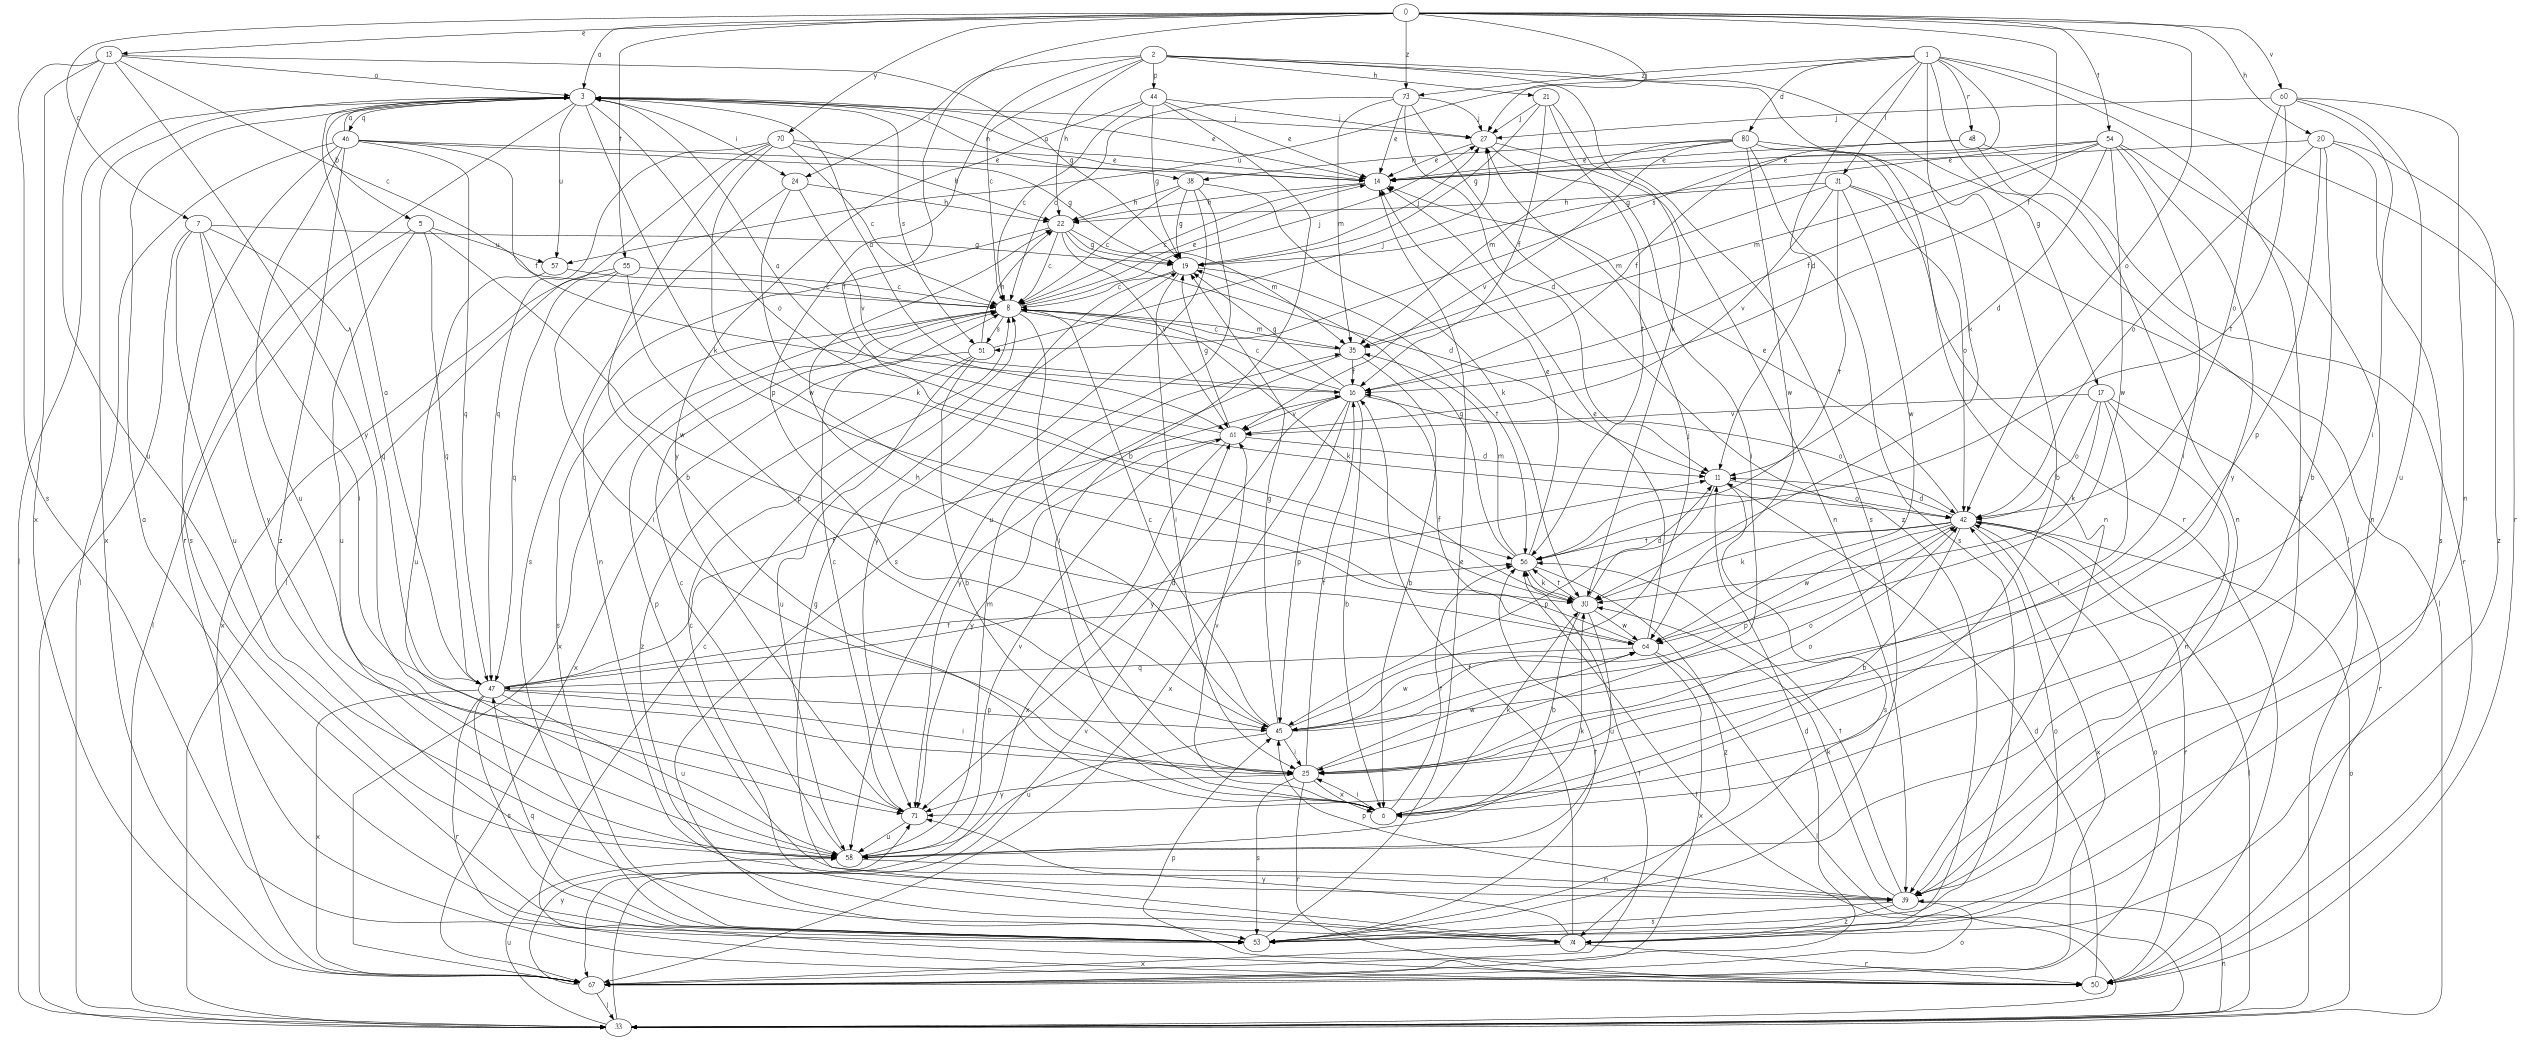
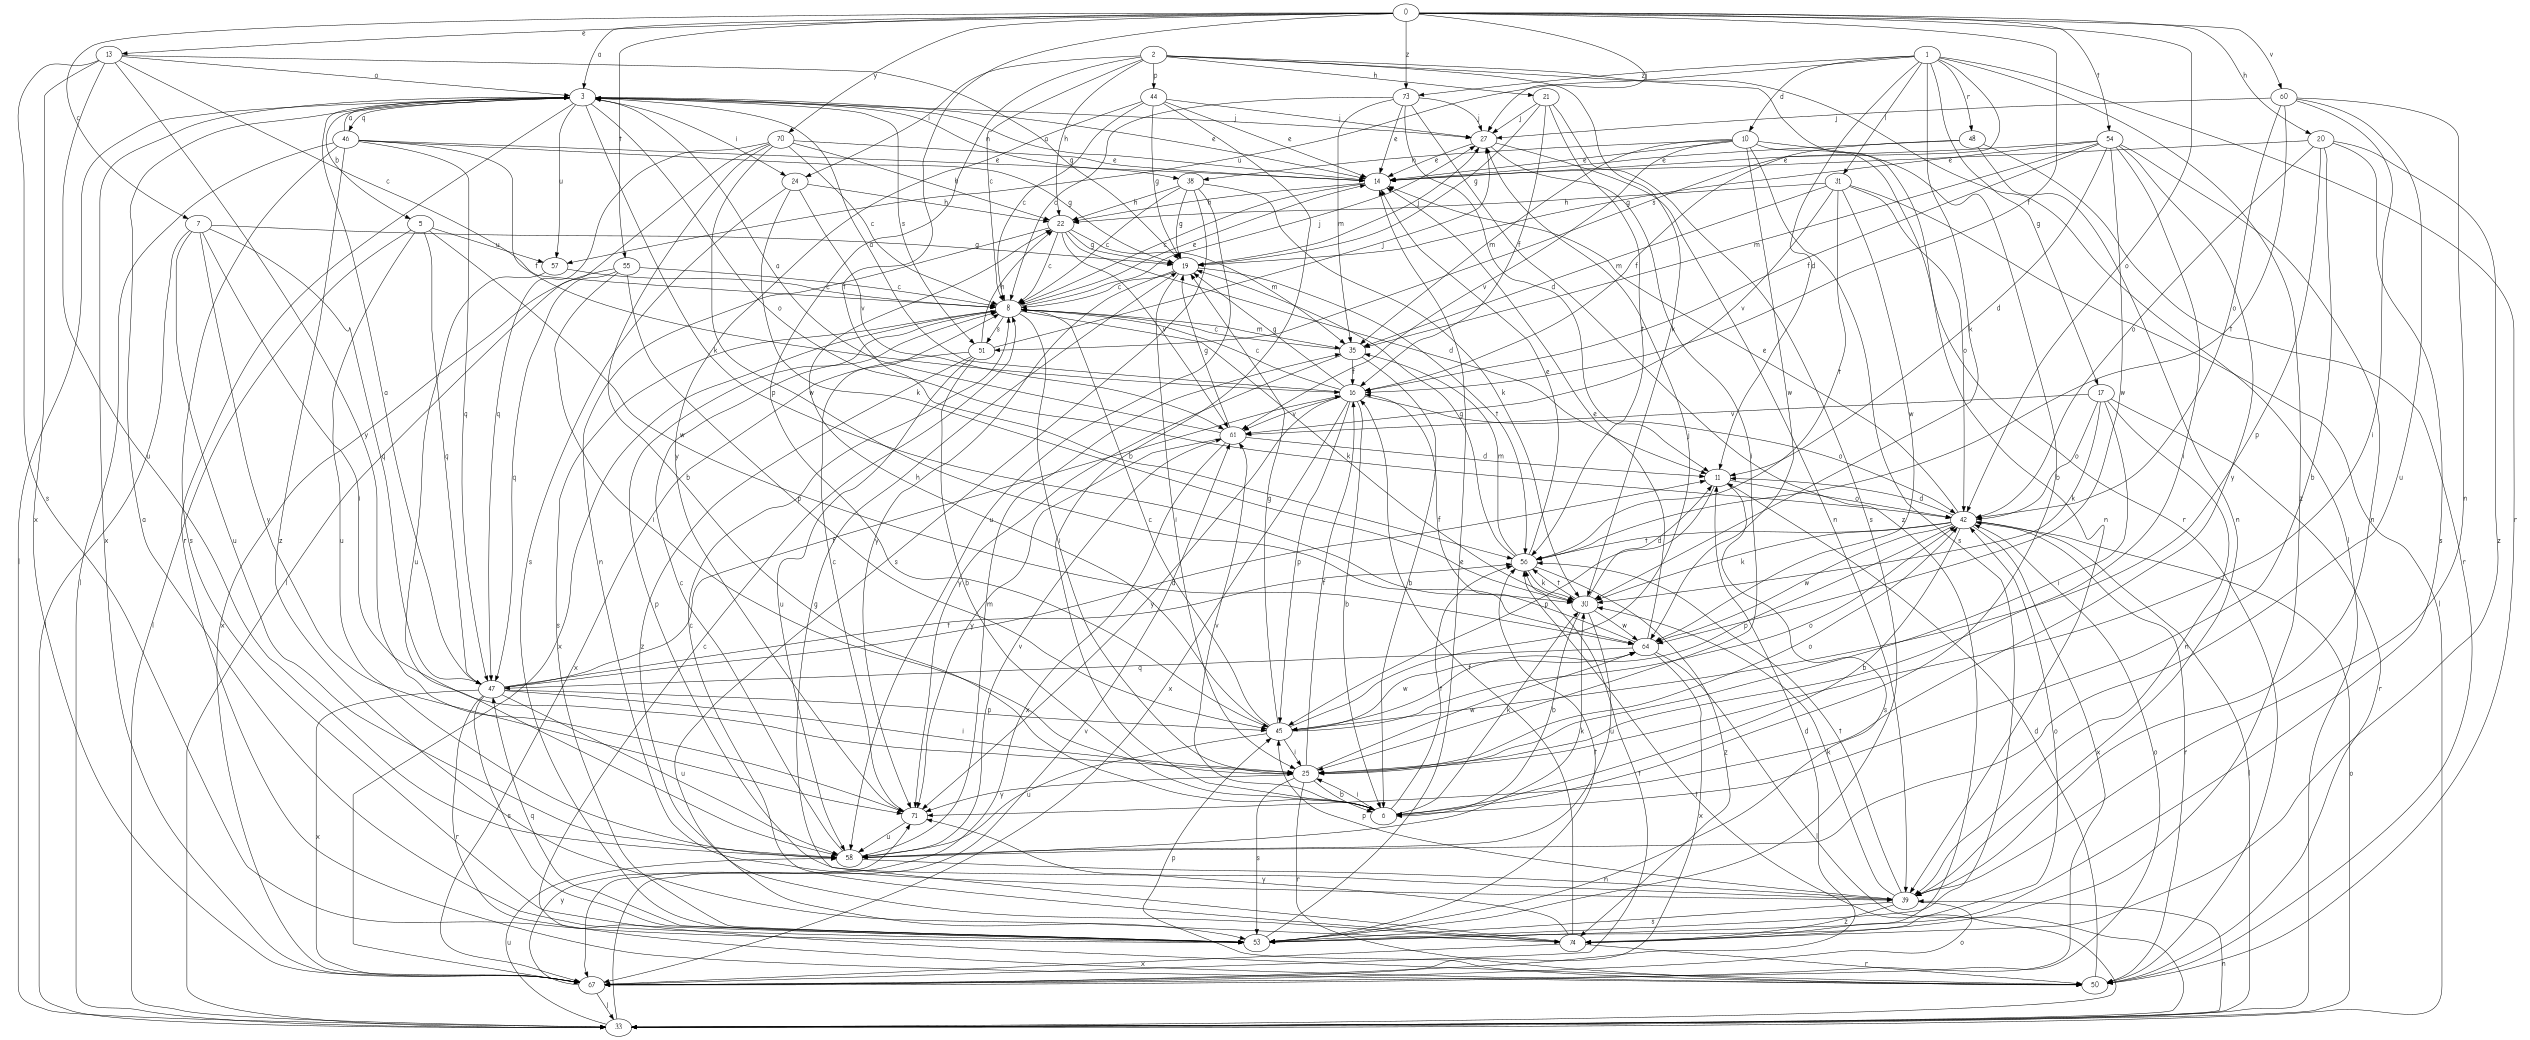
node "80": label "80" -> "10"
edge "46" -> "58": removed, label "u"
edge "25" -> "6": label "x" -> "b"
